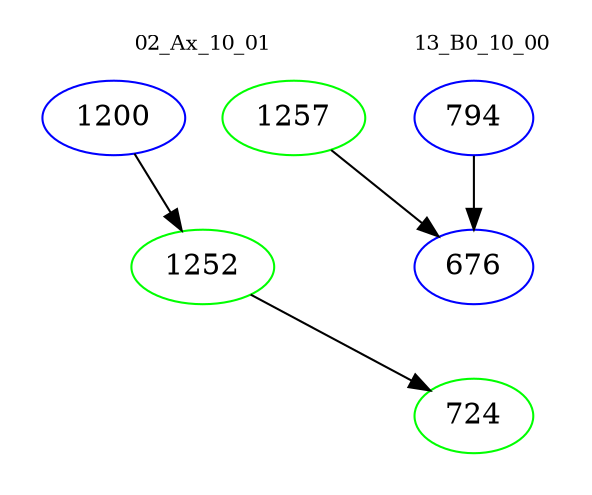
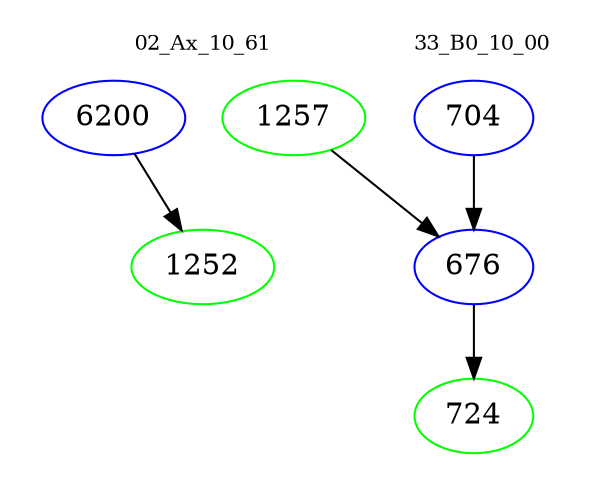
cluster "02_Ax_10_01": label "02_Ax_10_01" -> "02_Ax_10_61"
cluster "13_B0_10_00": label "13_B0_10_00" -> "33_B0_10_00"
node "1200": label "1200" -> "6200"
node "794": label "794" -> "704"
edge "1252" -> "724": now "676" -> "724"
